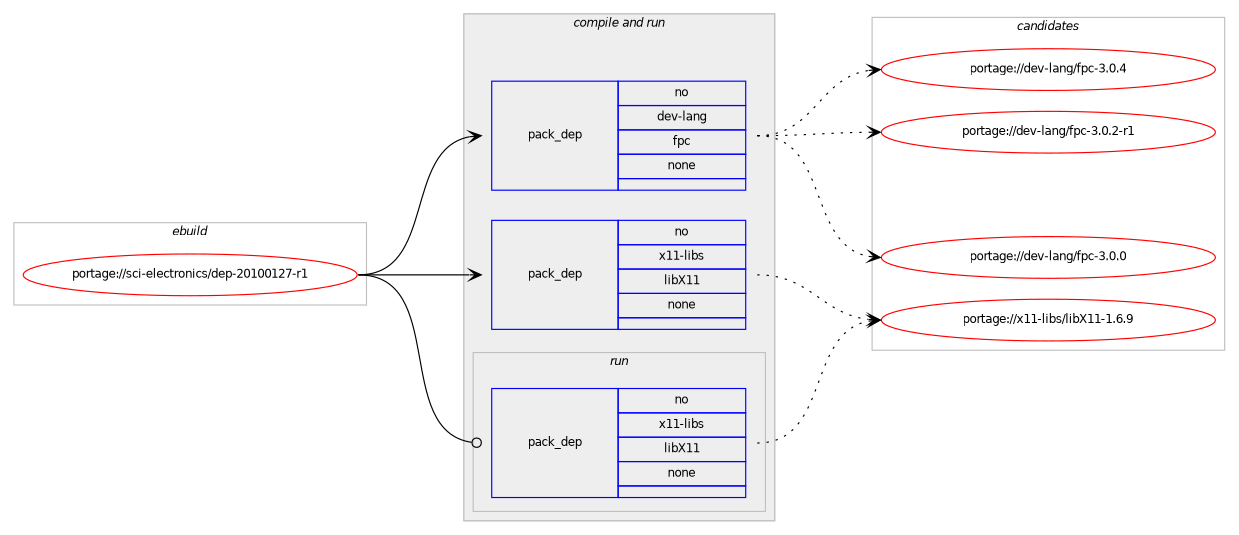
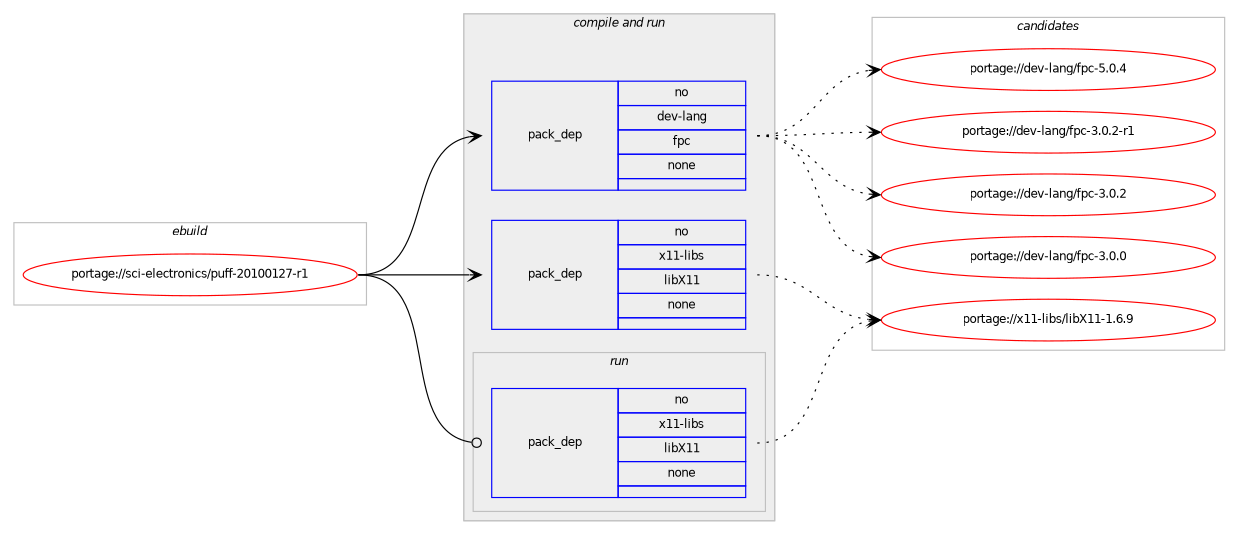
node "portage://dev-lang/fpc-3.0.4": label "portage://dev-lang/fpc-3.0.4" -> "portage://dev-lang/fpc-5.0.4"
node "portage://dev-lang/fpc-3.0.2": added
node "portage://sci-electronics/dep-20100127-r1": label "portage://sci-electronics/dep-20100127-r1" -> "portage://sci-electronics/puff-20100127-r1"
